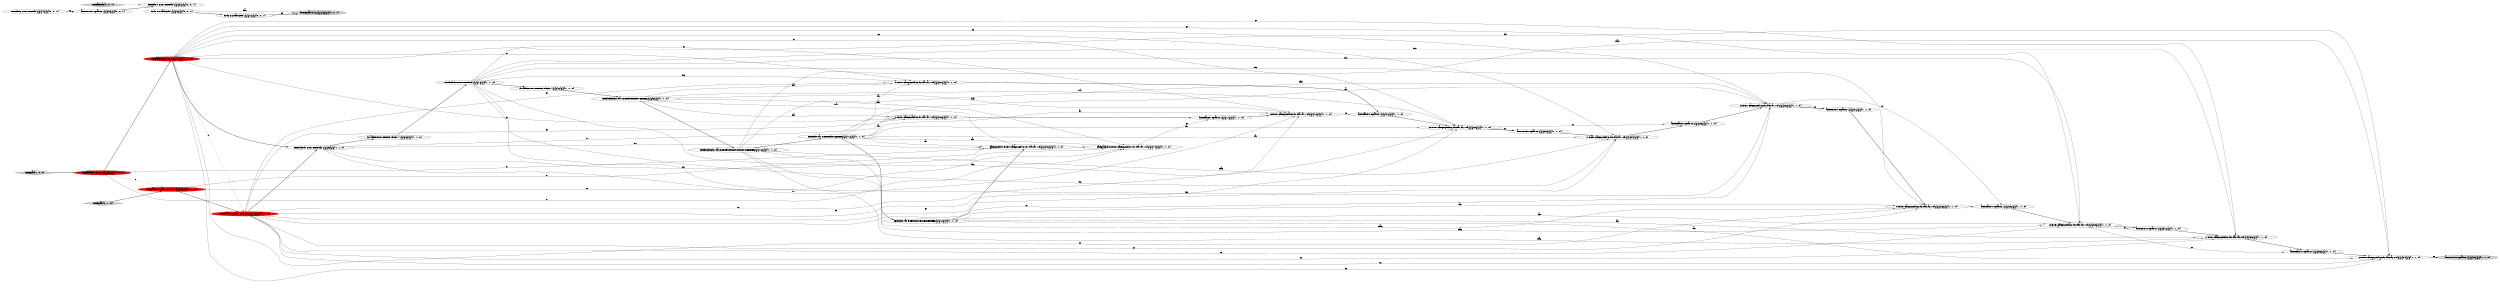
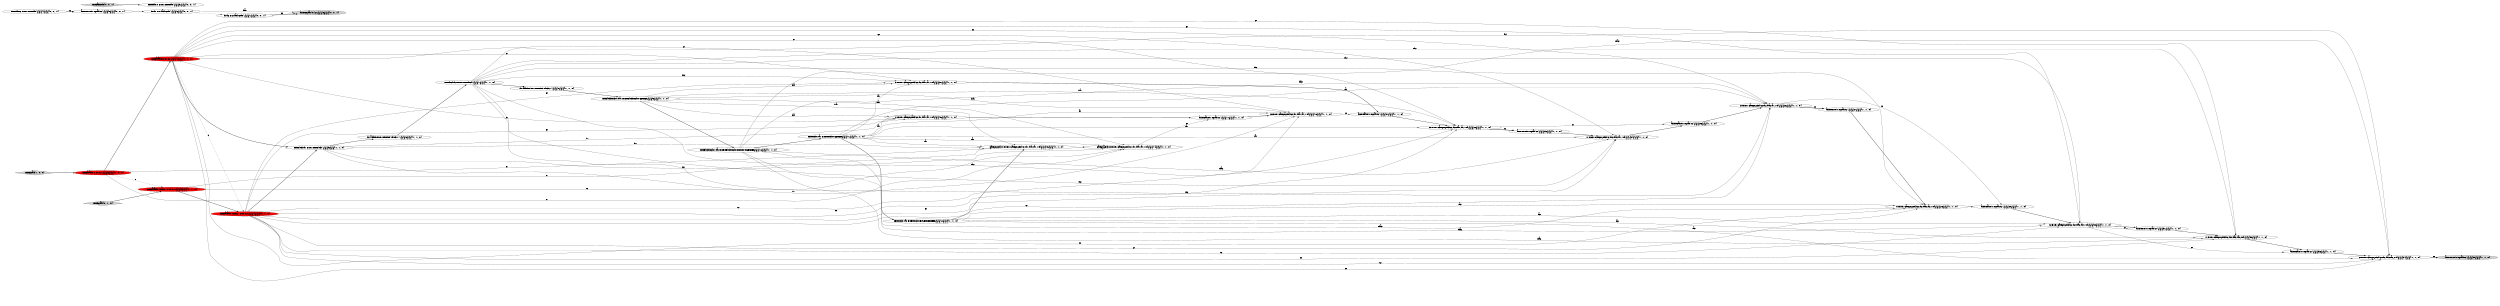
edge "testHashcode['0', '0', '1']" -> "TextTitle t1 = new TextTitle()@@@3@@@['0', '0', '1']": style dashed -> bold
edge "assertTrue(t1.equals(t2))@@@5@@@['0', '0', '1']" -> "TextTitle t1 = new TextTitle()@@@3@@@['0', '0', '1']": now "assertTrue(t1.equals(t2))@@@5@@@['0', '0', '1']" -> "int h1 = t1.hashCode()@@@6@@@['0', '0', '1']"
edge "int h1 = t1.hashCode()@@@6@@@['0', '0', '1']" -> "int h2 = t2.hashCode()@@@7@@@['0', '0', '1']": style bold -> dashed
